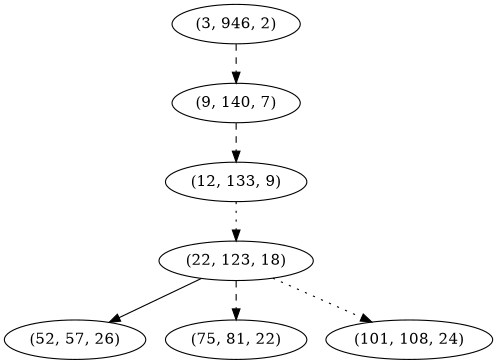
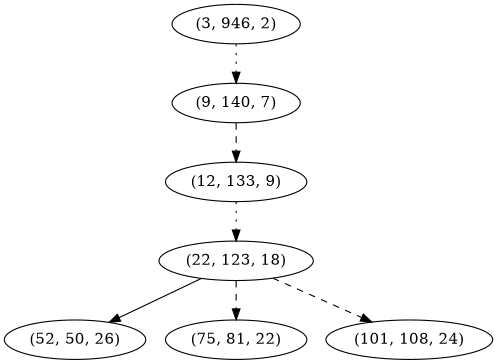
edge "(3, 946, 2)" -> "(9, 140, 7)": style dashed -> dotted
edge "(22, 123, 18)" -> "(101, 108, 24)": style dotted -> dashed
node "(52, 57, 26)": label "(52, 57, 26)" -> "(52, 50, 26)"
